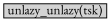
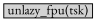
node "unlazy_unlazy(tsk)": label "unlazy_unlazy(tsk)" -> "unlazy_fpu(tsk)"
